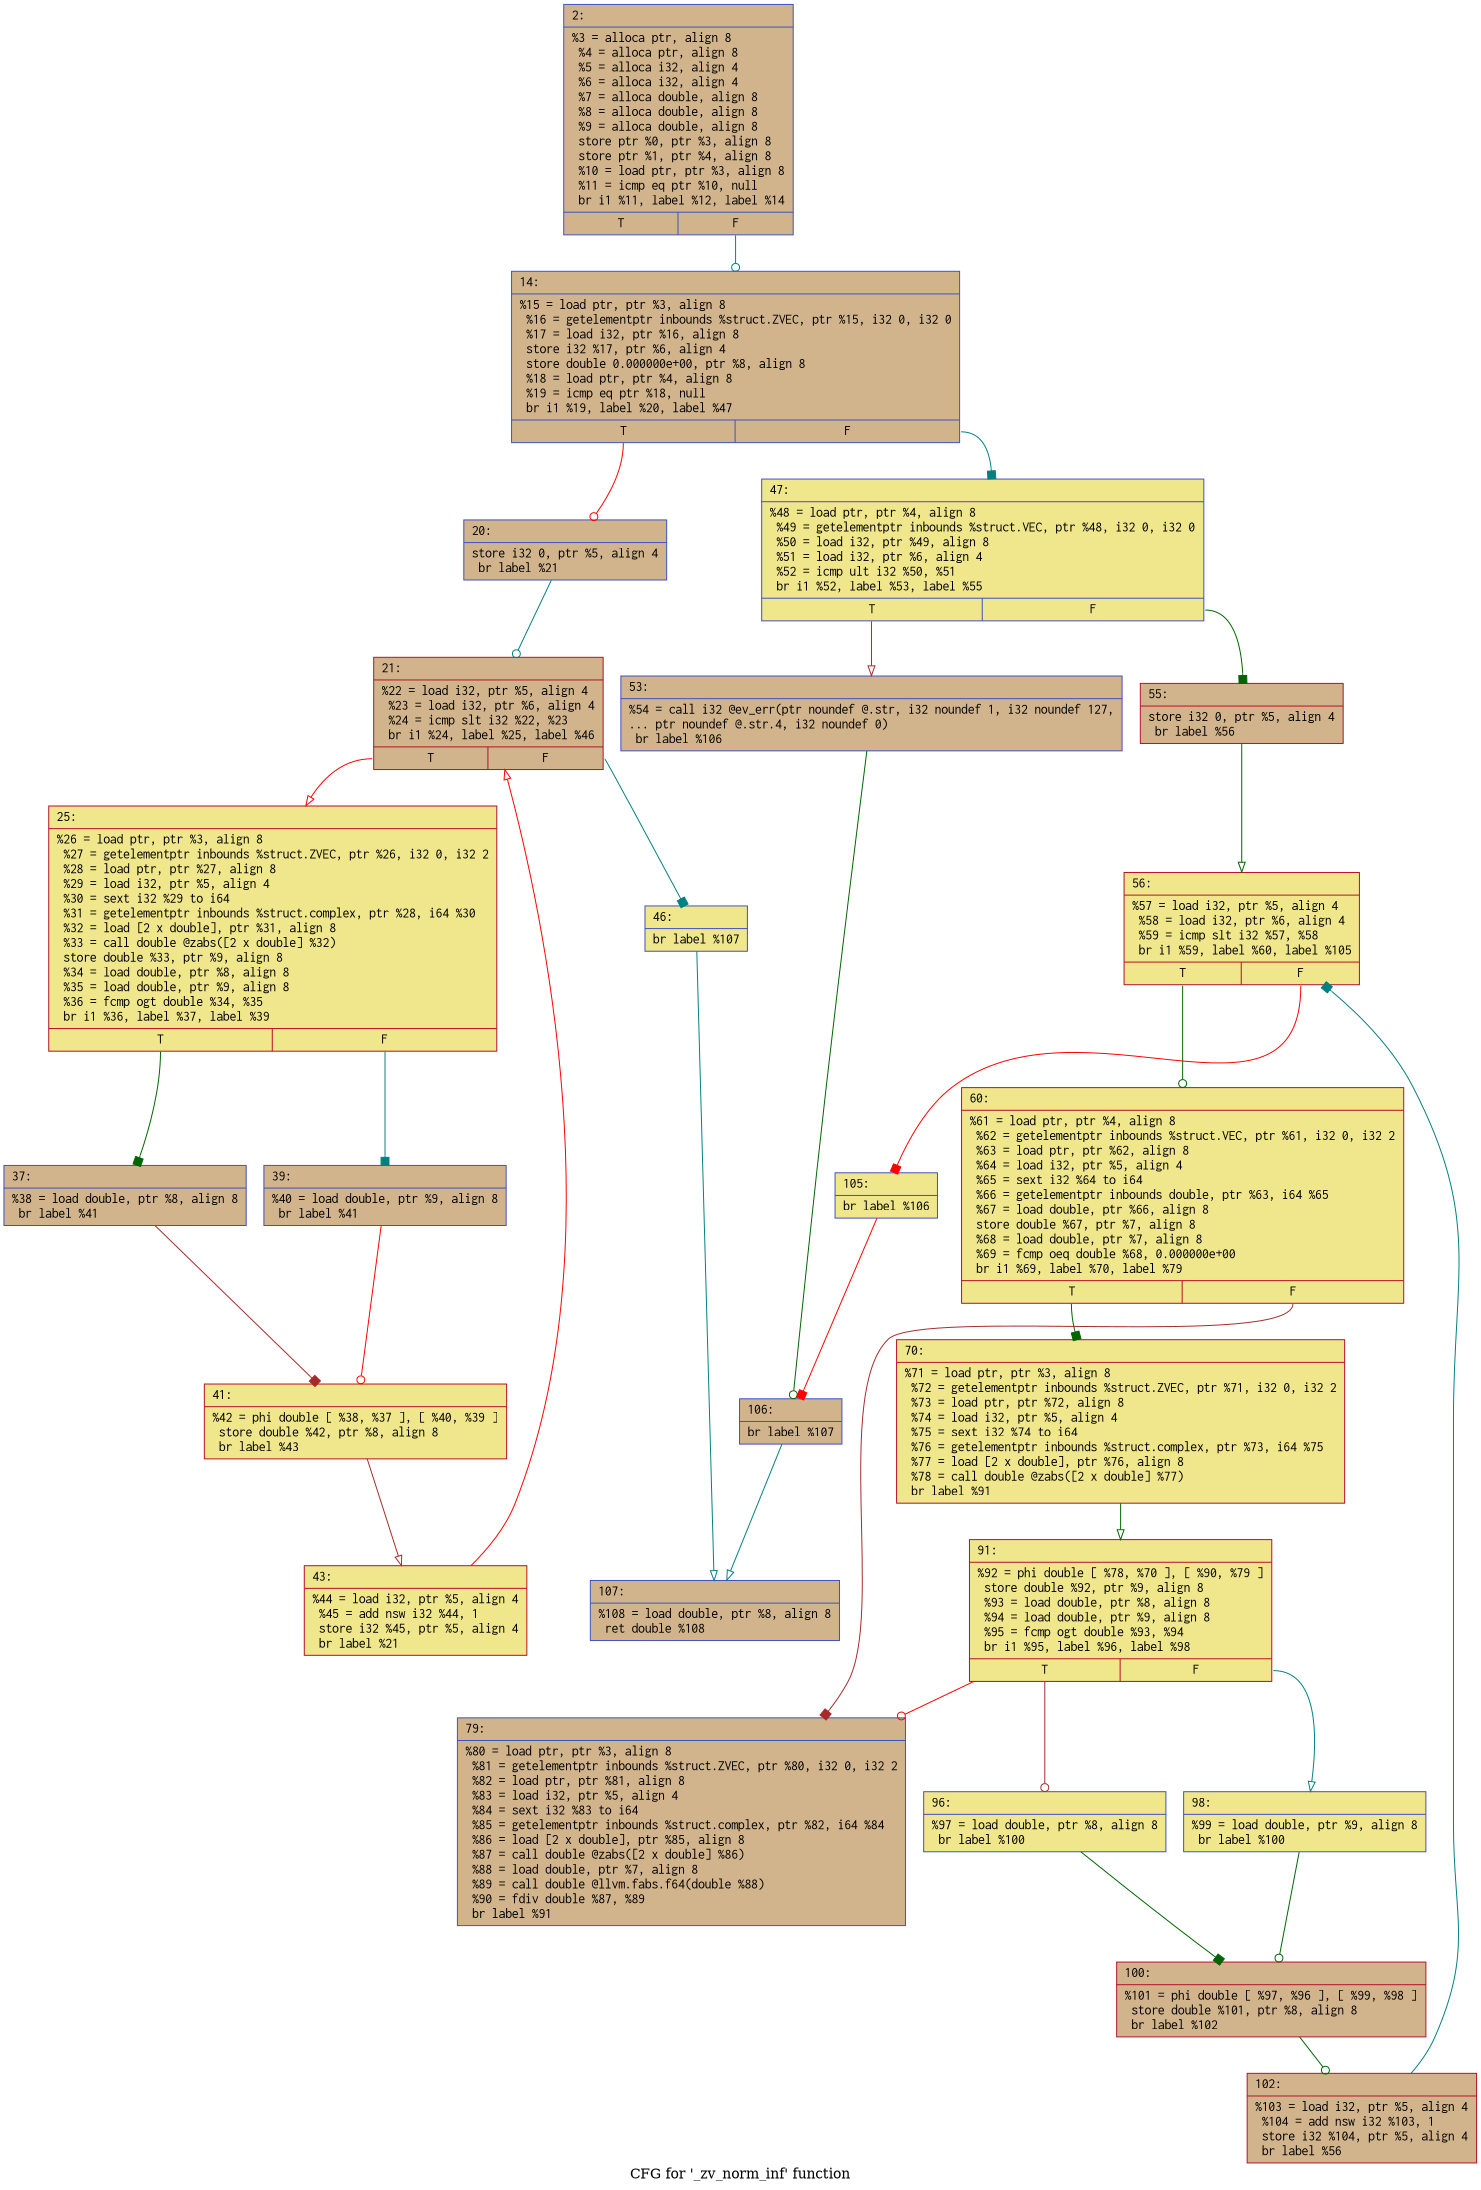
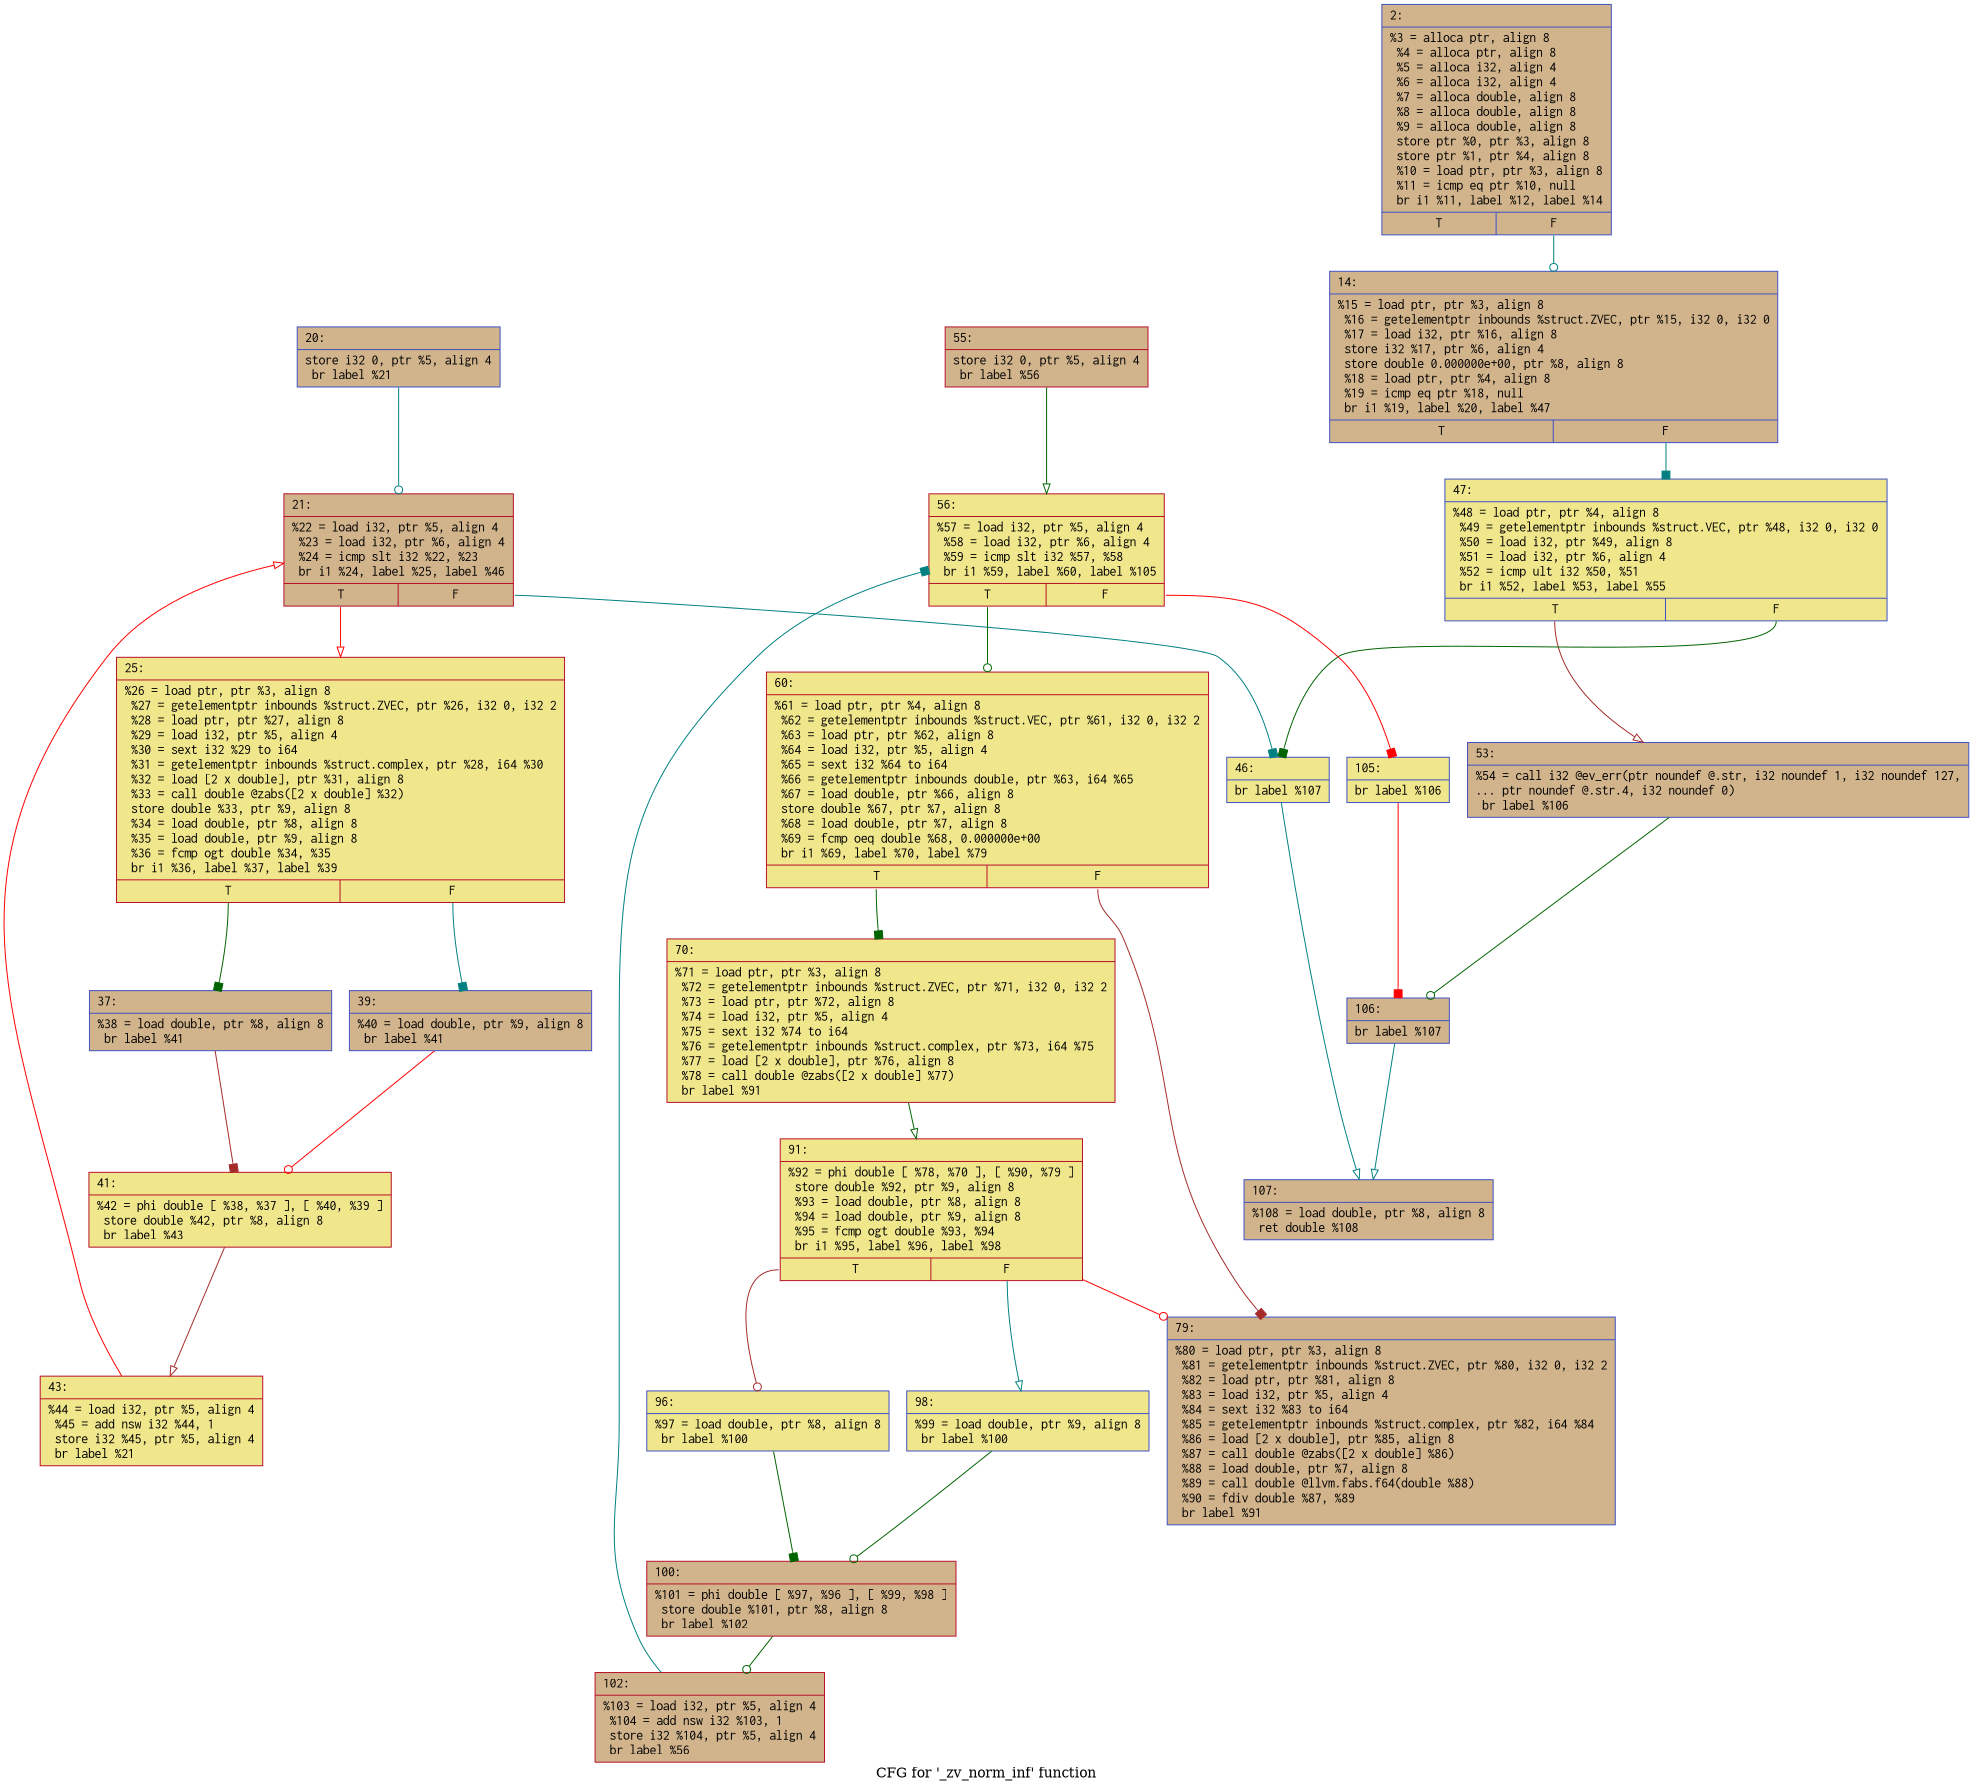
edge "14:" -> "20:": removed
edge "47:" -> "55:": now "47:" -> "46:"
